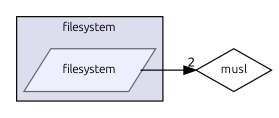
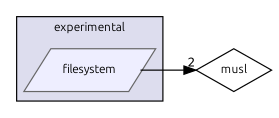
cluster "filesystem": label "filesystem" -> "experimental"
